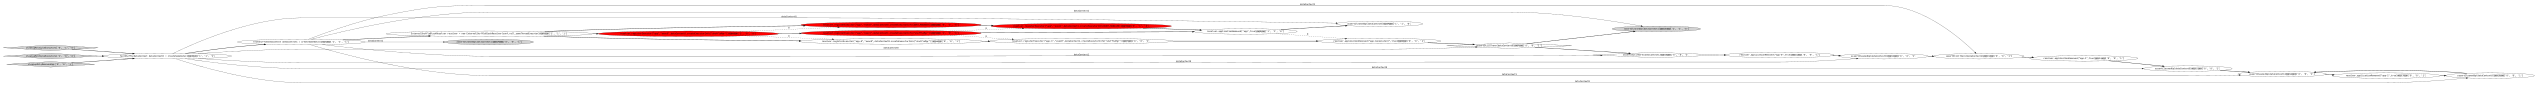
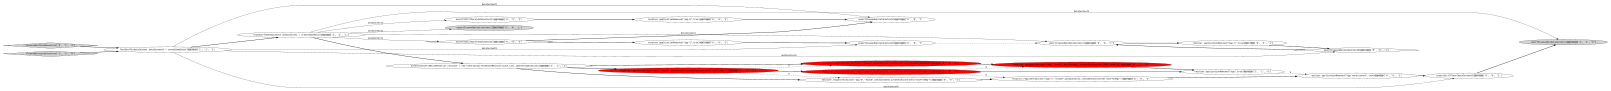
node "assertCleanedUp(dataContext0)@@@9@@@['1', '1', '0']": removed
node "assertStillThere(dataContext0)@@@9@@@['0', '0', '1']": shape diamond -> ellipse
edge "assertStillThere(dataContext0)@@@9@@@['0', '0', '1']" -> "assertStillThere(dataContext1)@@@10@@@['0', '0', '1']": removed
node "assertStillThere(dataContext1)@@@10@@@['0', '0', '1']": shape diamond -> ellipse
edge "assertCleanedUp(dataContext0)@@@12@@@['0', '0', '1']" -> "assertStillThere(dataContext1)@@@13@@@['0', '0', '1']": reversed
node "assertStillThere(dataContext1)@@@13@@@['0', '0', '1']": shape ellipse -> diamond
node "cleanupOnlyRemovedApp['0', '0', '1']": removed
edge "assertCleanedUp(dataContext0)@@@15@@@['0', '0', '1']" -> "assertCleanedUp(dataContext1)@@@16@@@['0', '0', '1']": style bold -> dashed
node "assertCleanedUp(dataContext0)@@@18@@@['0', '0', '1']": shape ellipse -> diamond
